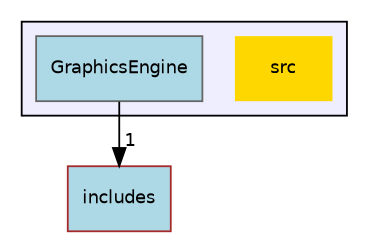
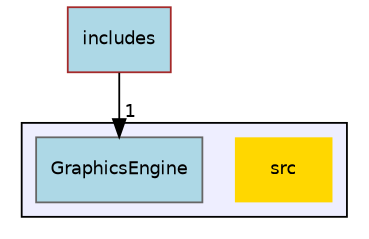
edge "GraphicsEngine" -> "includes": reversed
